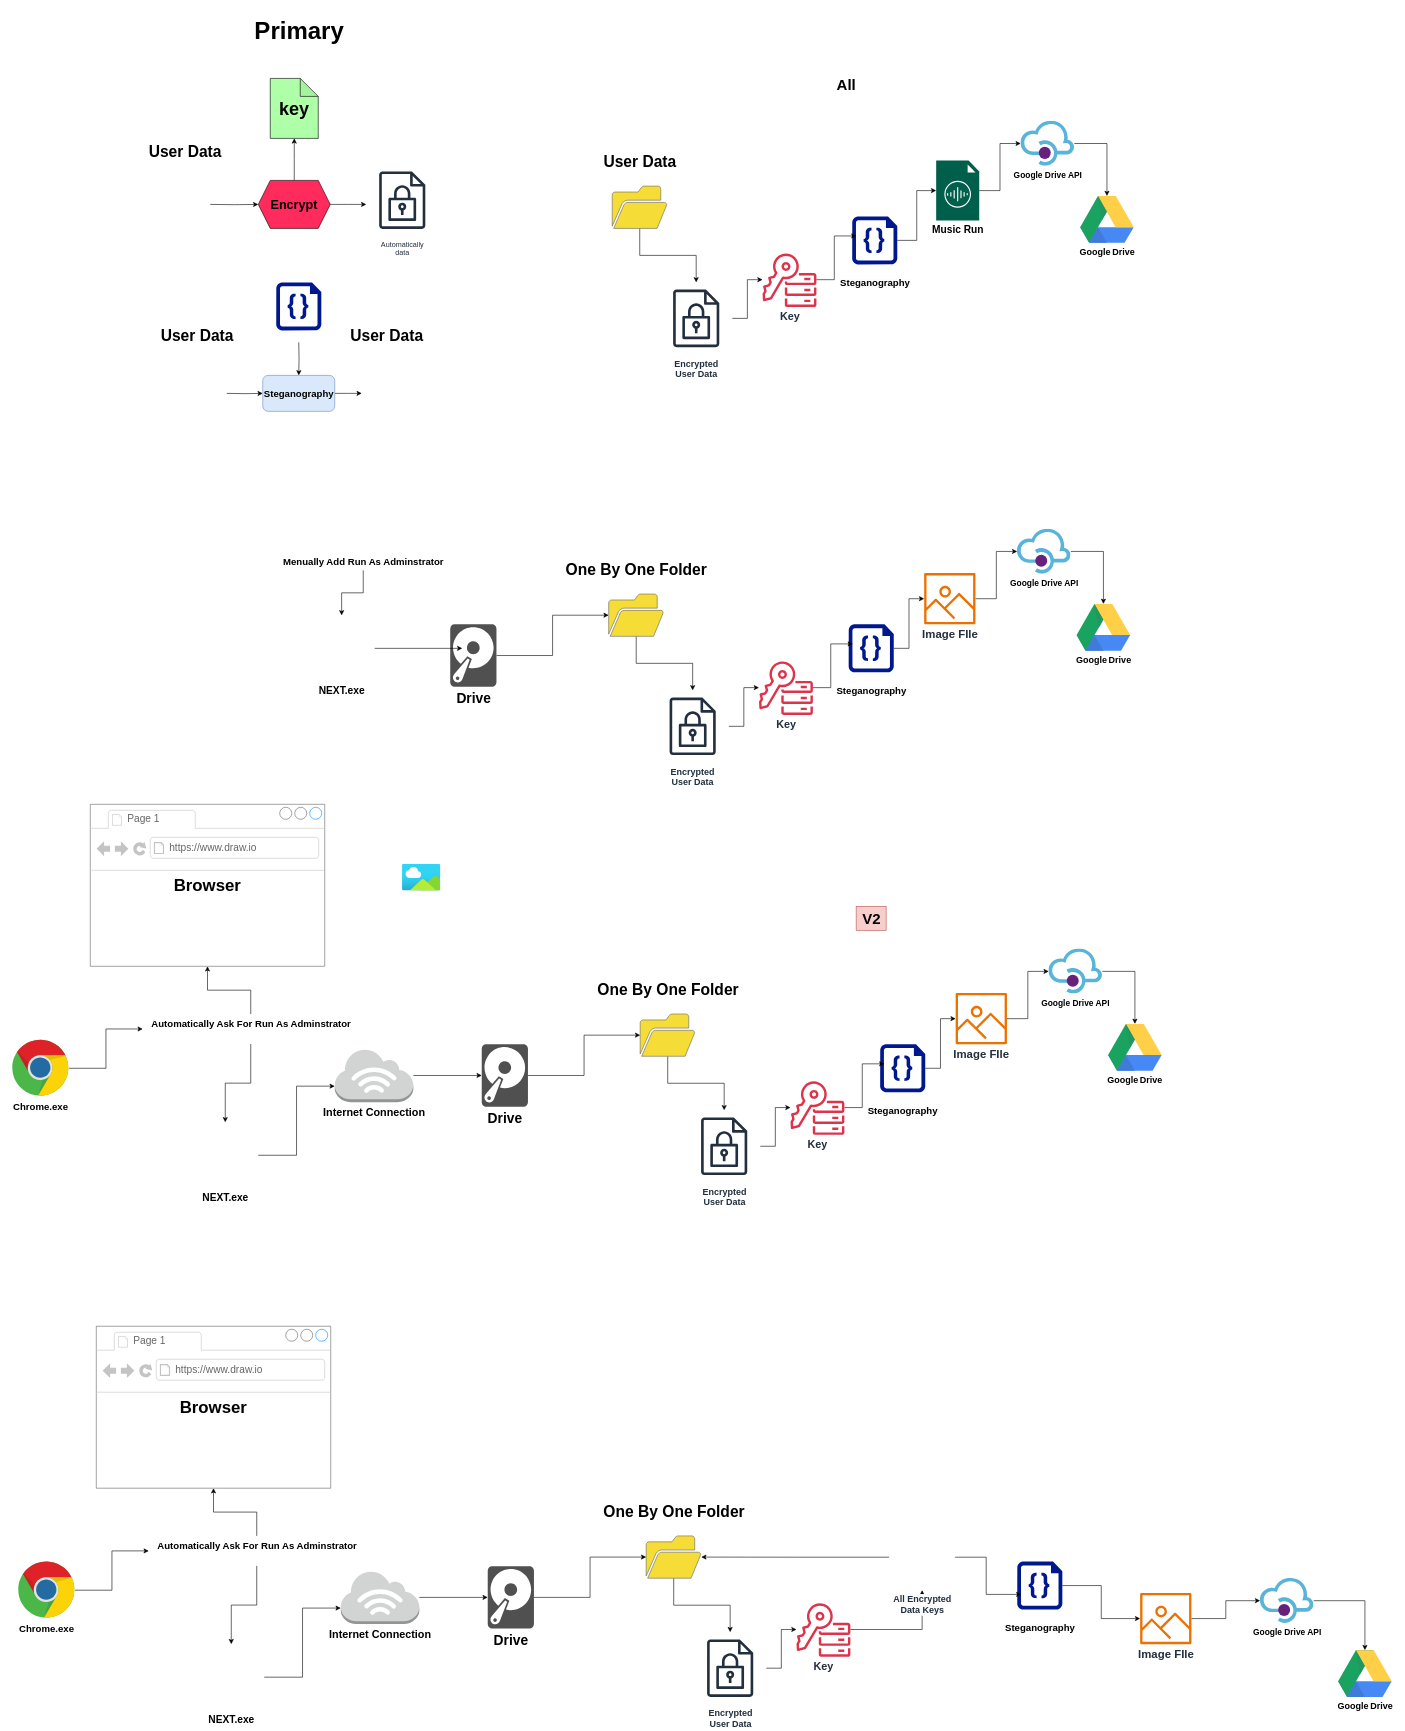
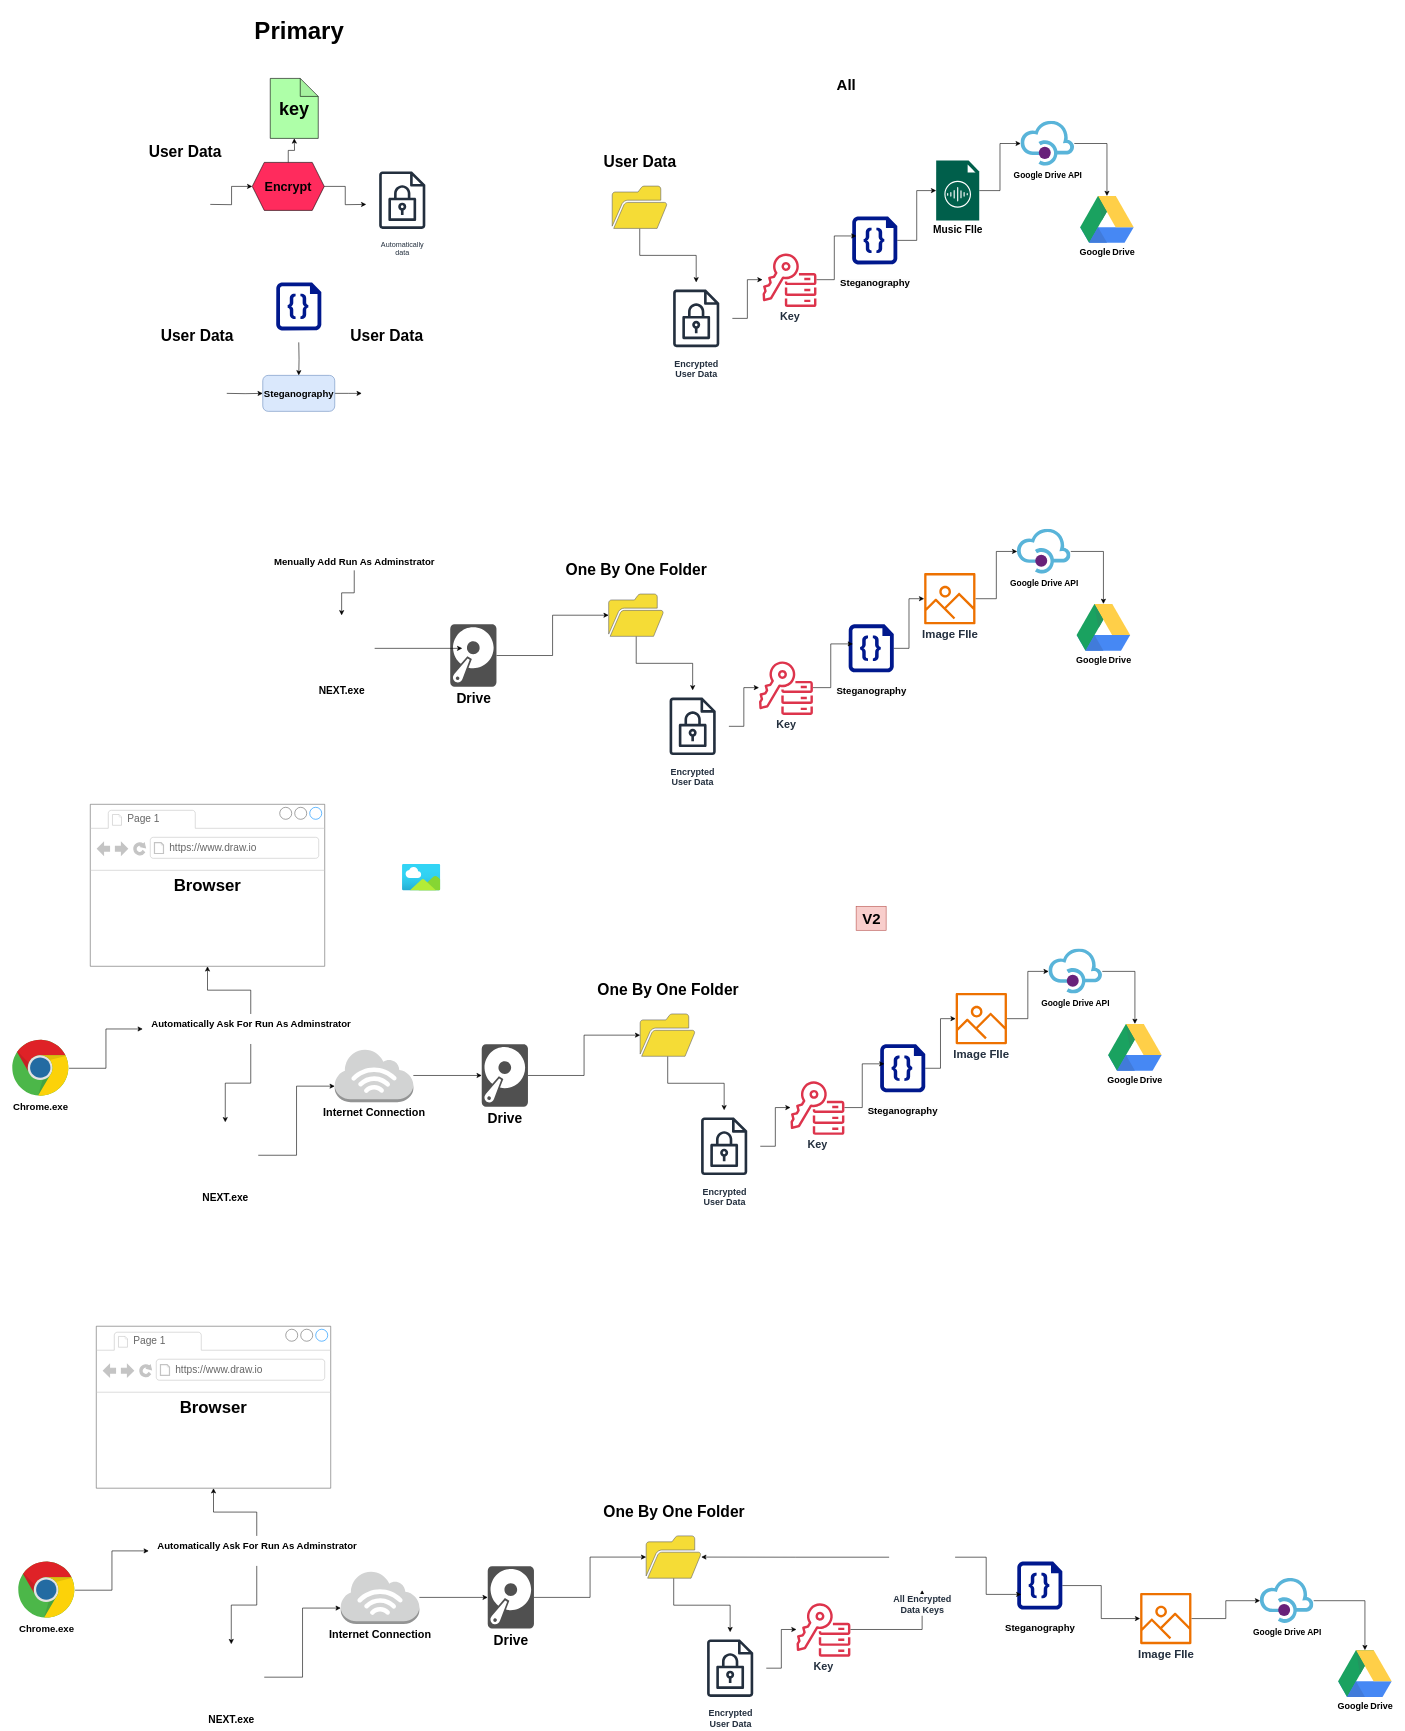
node "Encrypt": moved (294, 204) -> (288, 186)
node "Music Run": label "Music Run" -> "Music FIle"
node "Menually Add Run As Adminstrator": moved (363, 561) -> (354, 561)
